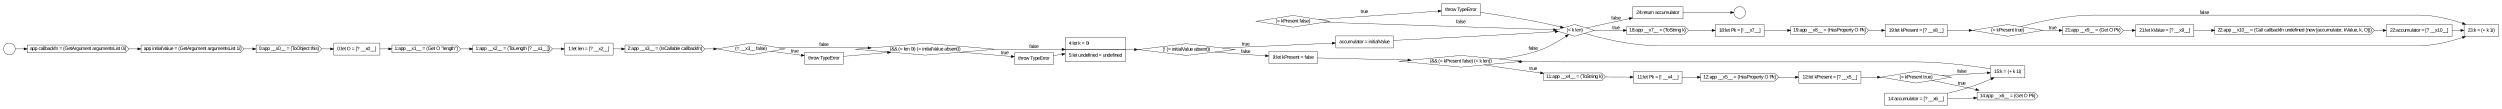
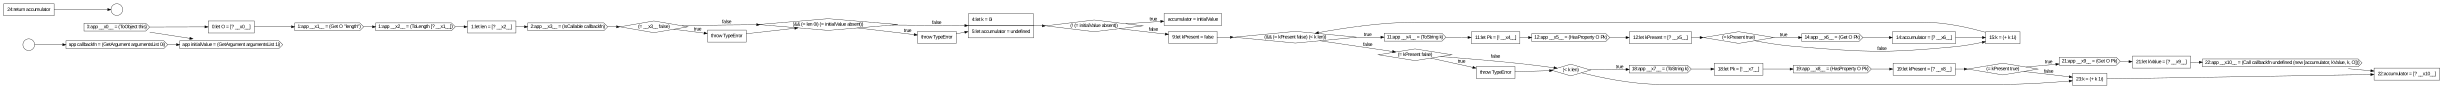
edge "(< k len)" -> "24:return accumulator": removed, label "false"
edge "22:accumulator = [? __x10__]" -> "23:k = (+ k 1i)": reversed
edge "accumulator = initialValue" -> "(< k len)": removed
edge "app initialValue = (GetArgument argumentsList 1i)" -> "0:app __x0__ = (ToObject this)": reversed
edge "(&& (= kPresent false) (< k len))" -> "(< k len)": now "(&& (= kPresent false) (< k len))" -> "(= kPresent false)"
node "4:let k = 0i": text "5:let undefined = undefined" -> "5:let accumulator = undefined"
edge "14:accumulator = [? __x6__]" -> "14:app __x6__ = (Get O Pk)": reversed
